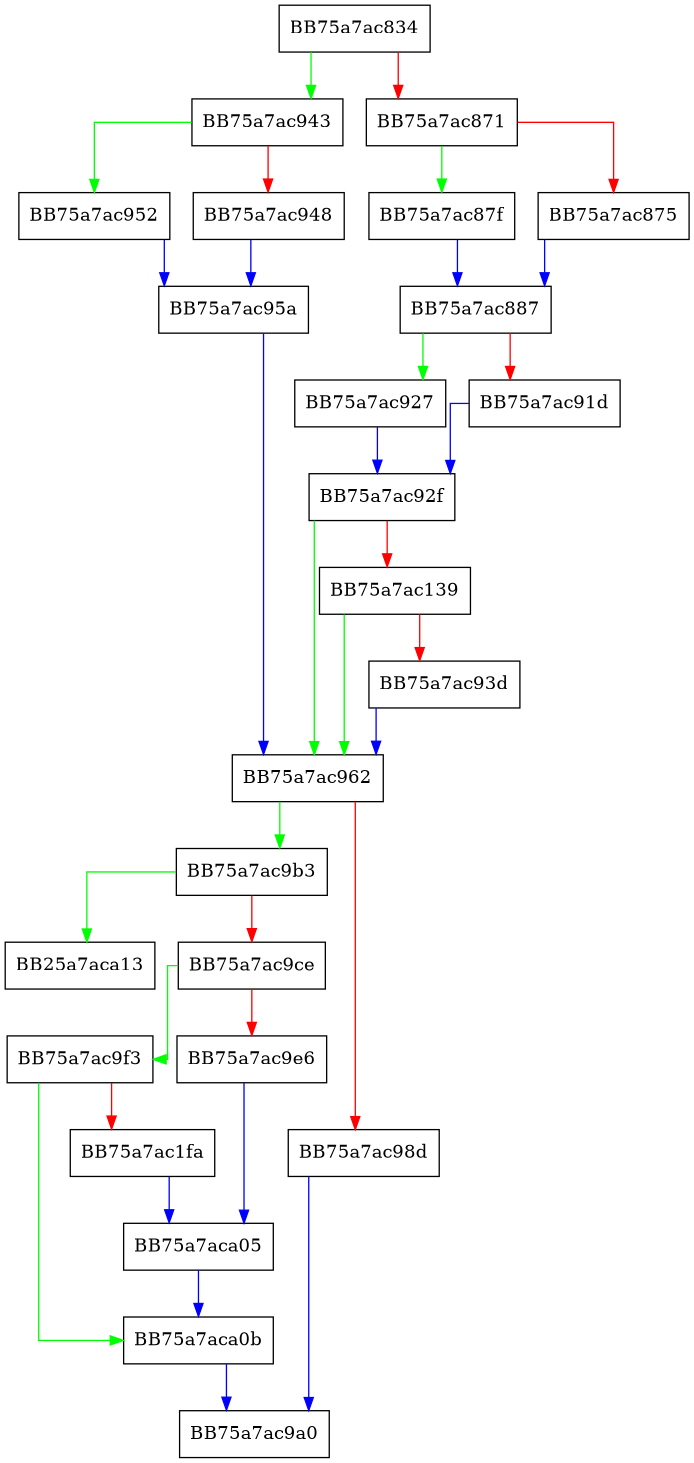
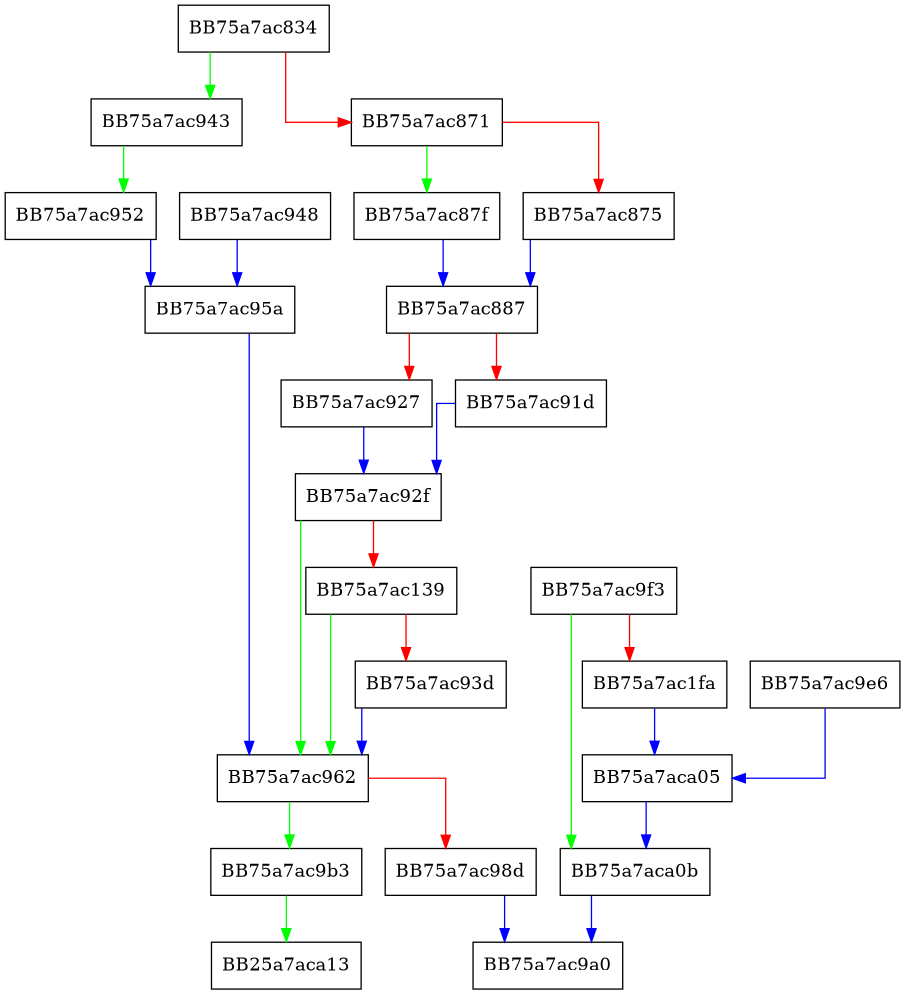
edge "BB75a7ac943" -> "BB75a7ac948": removed
edge "BB75a7ac887" -> "BB75a7ac927": color green -> red
node "BB75a7ac9ce": removed
